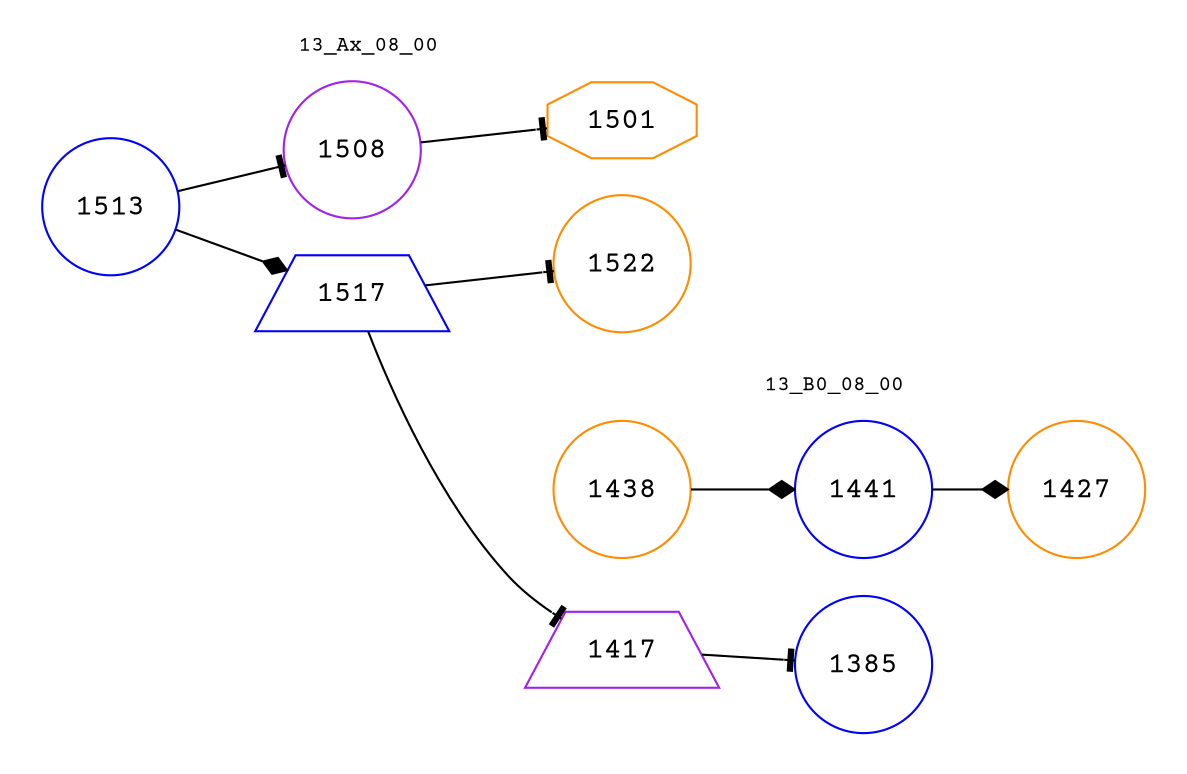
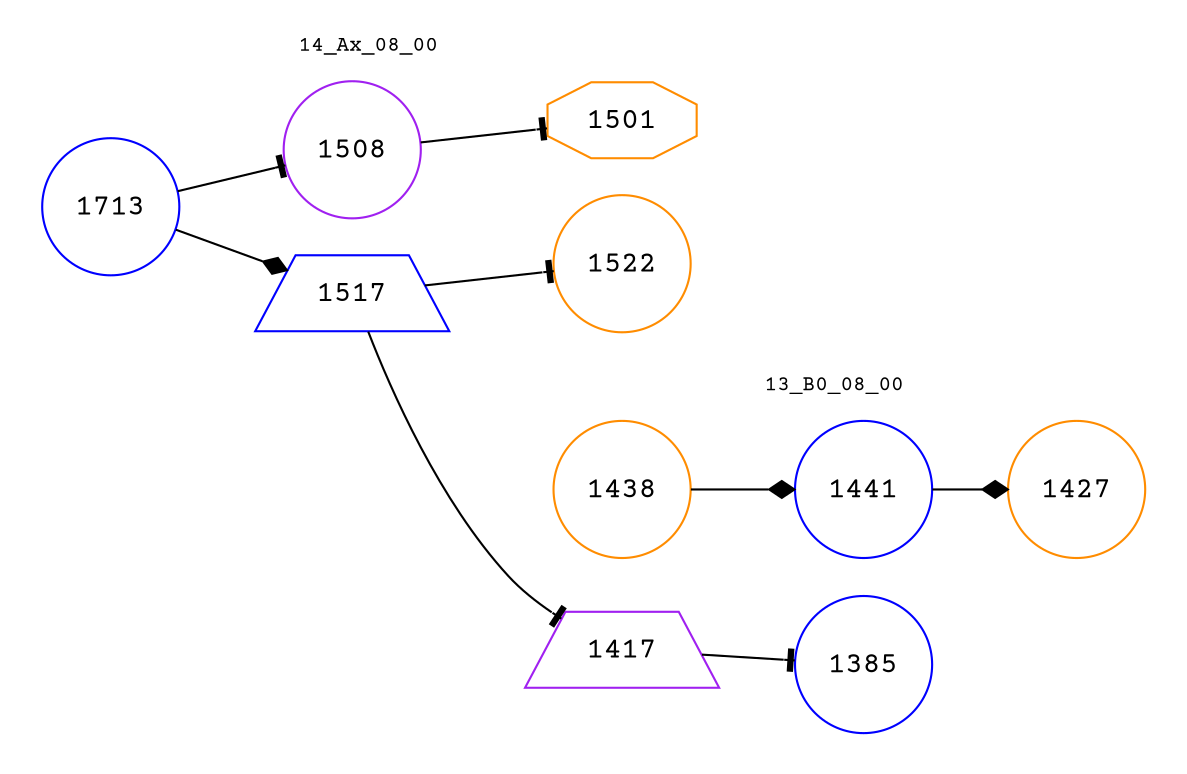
cluster "13_Ax_08_00": label "13_Ax_08_00" -> "14_Ax_08_00"
node "1513": label "1513" -> "1713"
